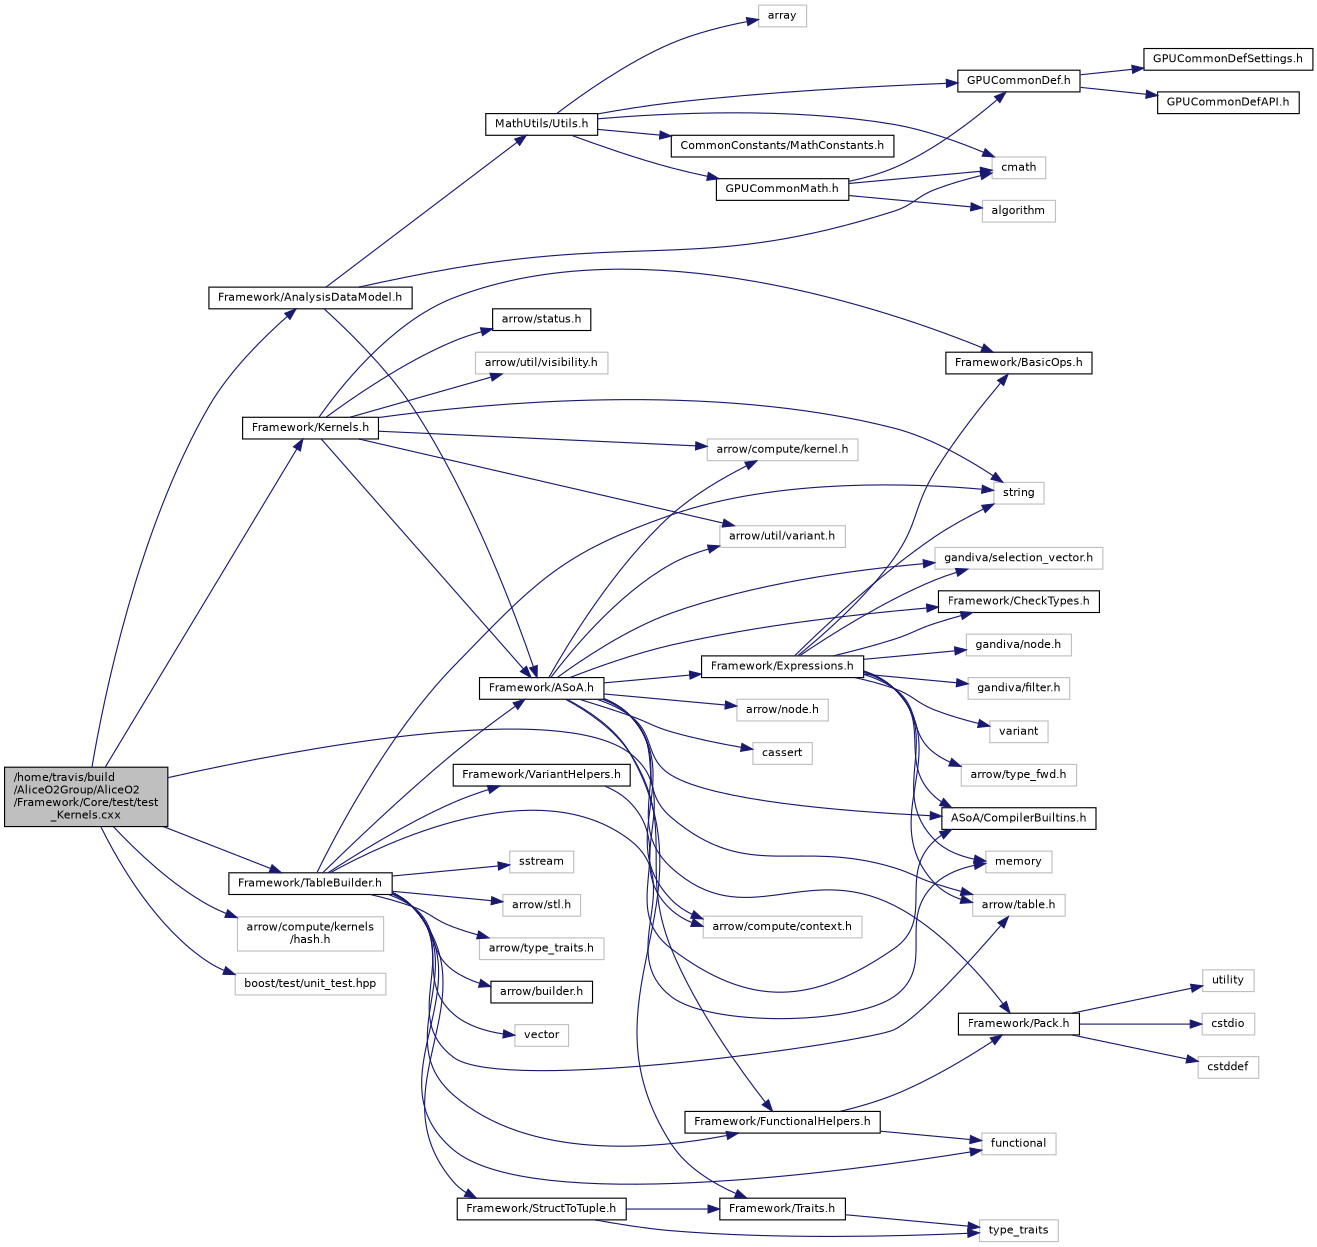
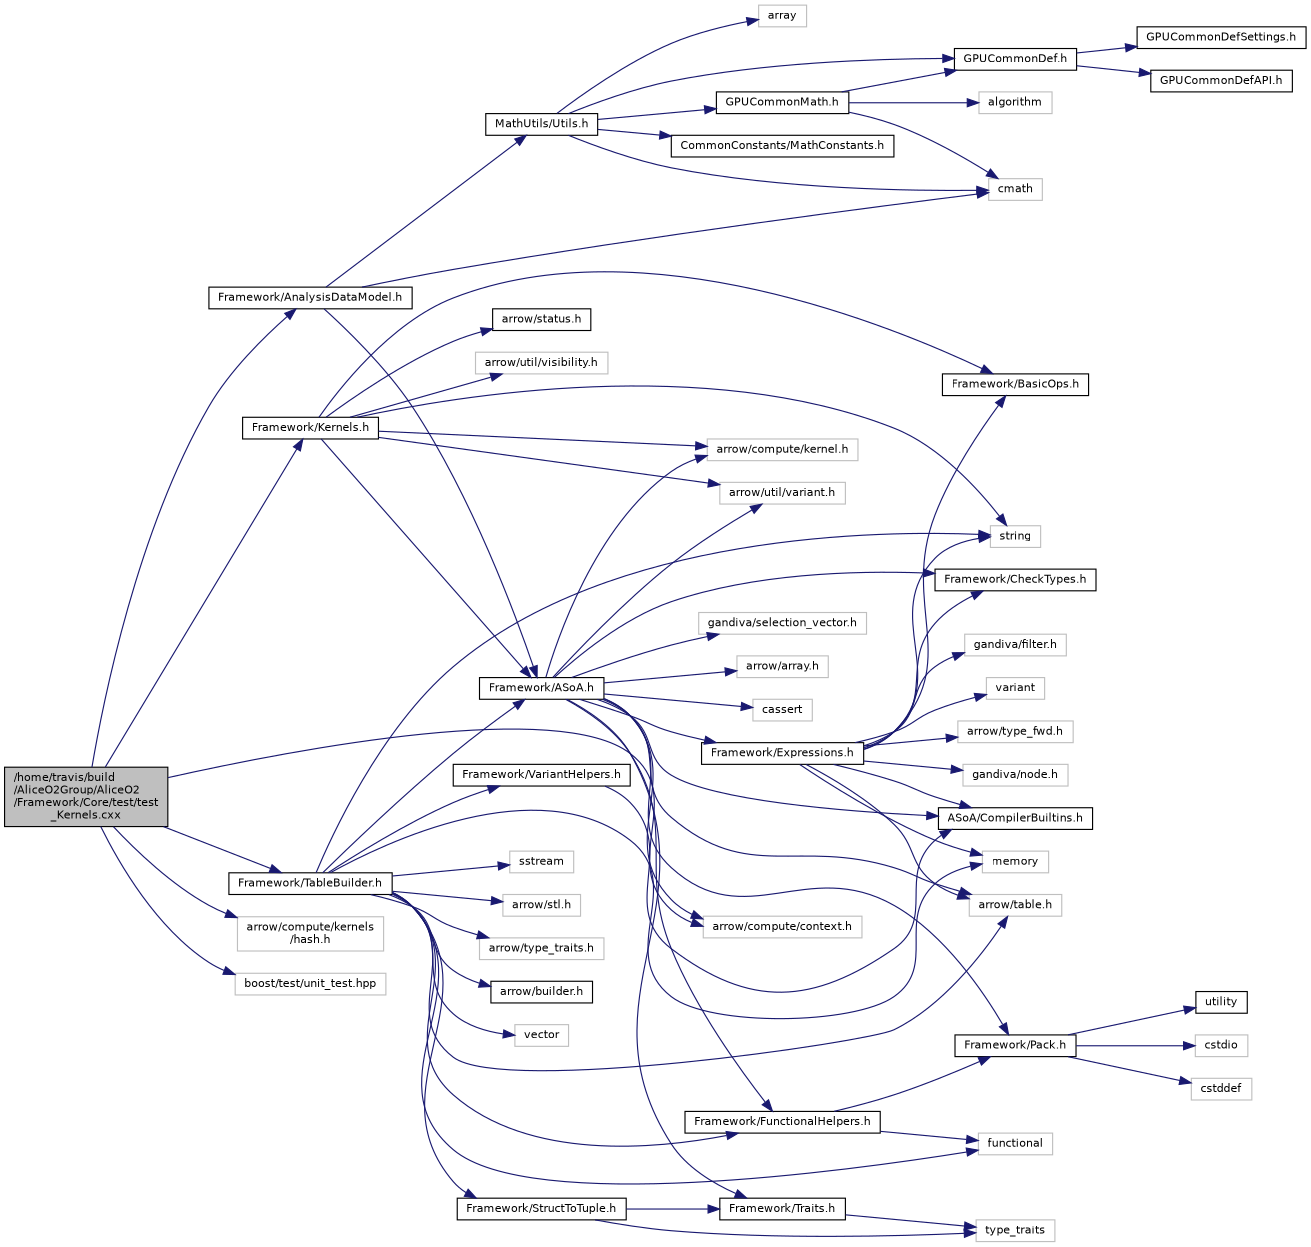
edge "Framework/Expressions.h" -> "gandiva/selection_vector.h": removed
node "arrow/node.h": label "arrow/node.h" -> "arrow/array.h"
node "utility": color grey75 -> black
